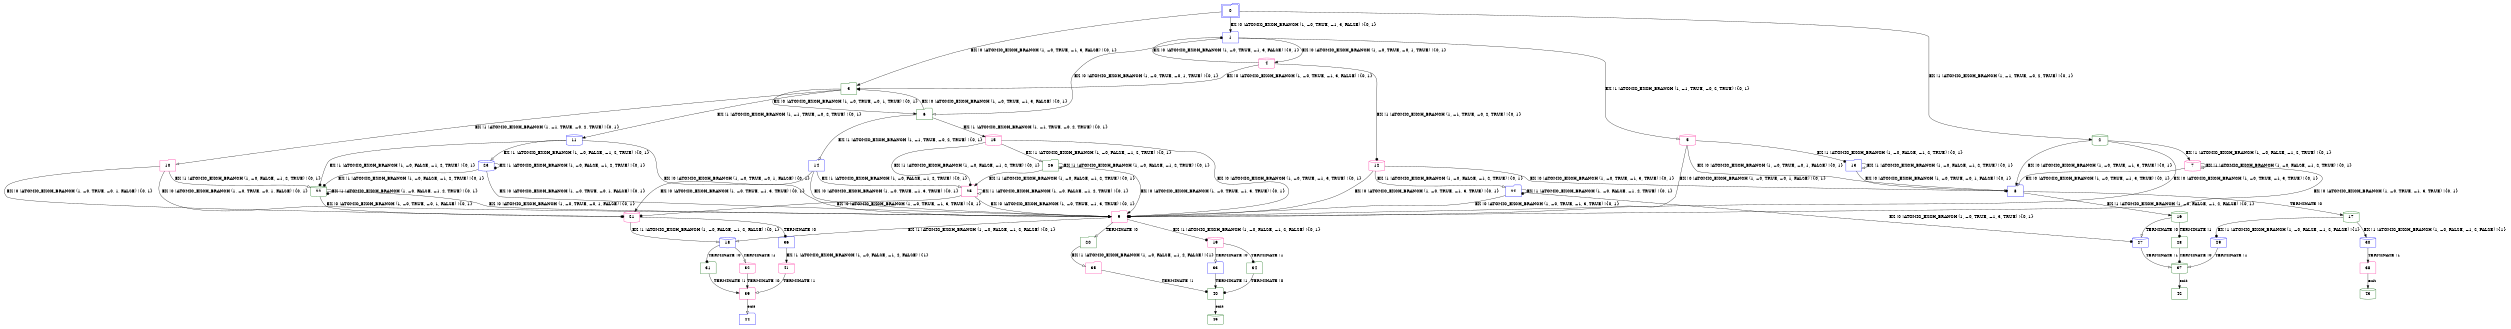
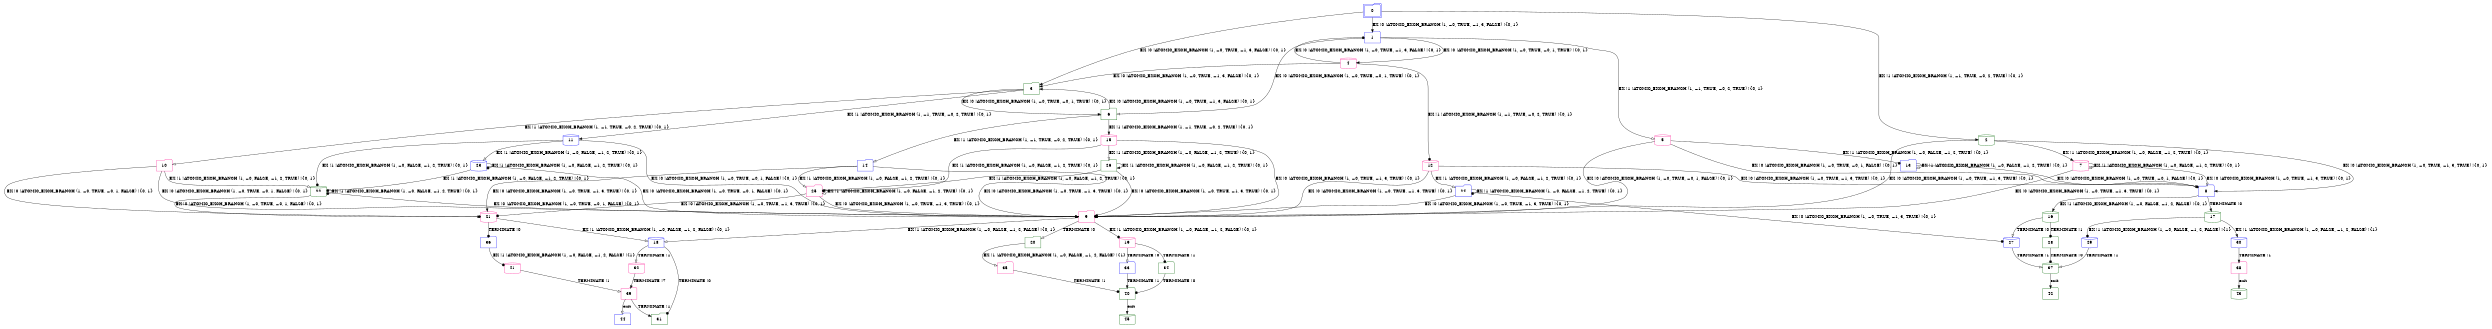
edge "36" -> "41": arrowhead normal -> dot
edge "32" -> "39": label "TERMINATE !0" -> "TERMINATE !7"
edge "31" -> "39": reversed
